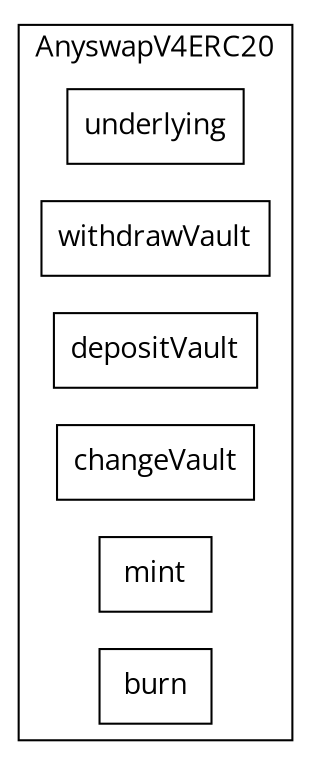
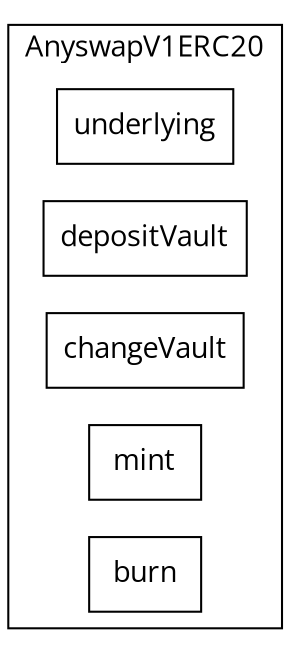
cluster "AnyswapV4ERC20": label "AnyswapV4ERC20" -> "AnyswapV1ERC20"
node "withdrawVault": removed
